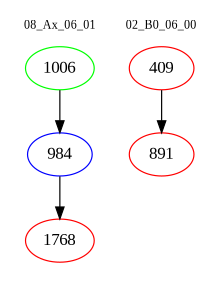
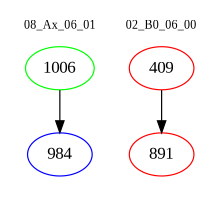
node "1768": removed
